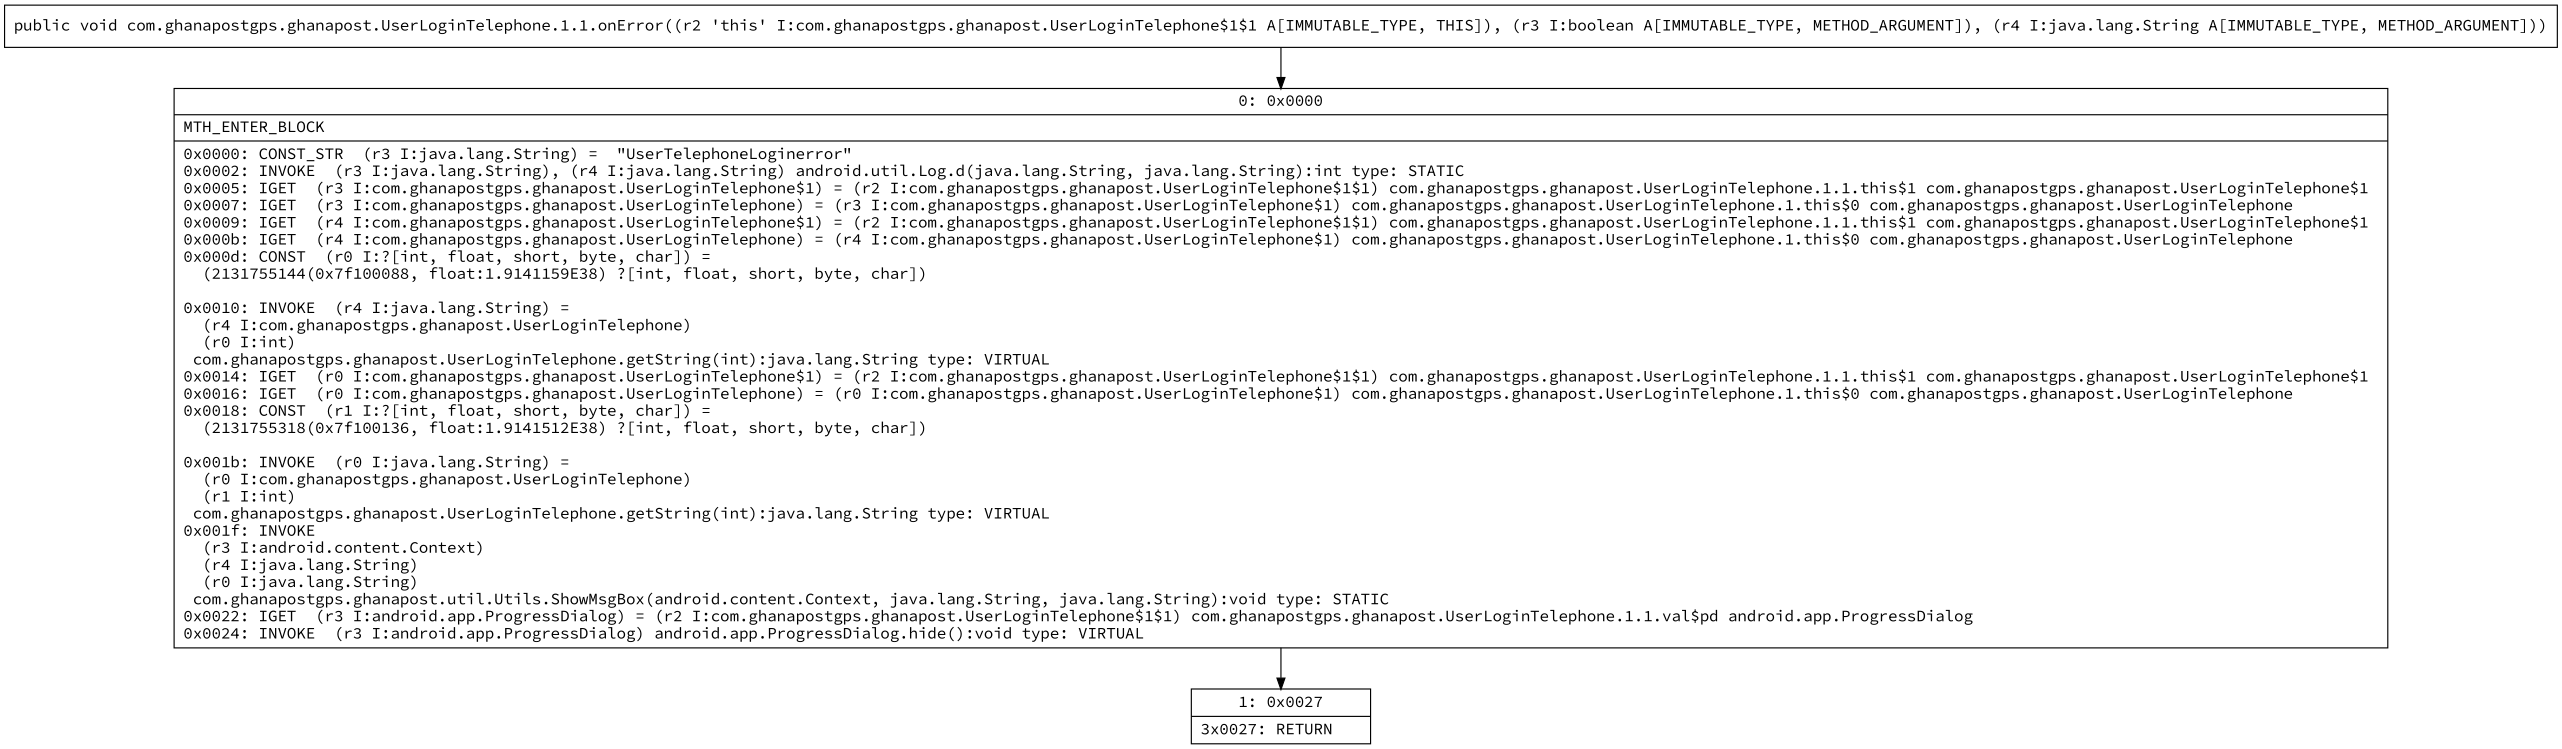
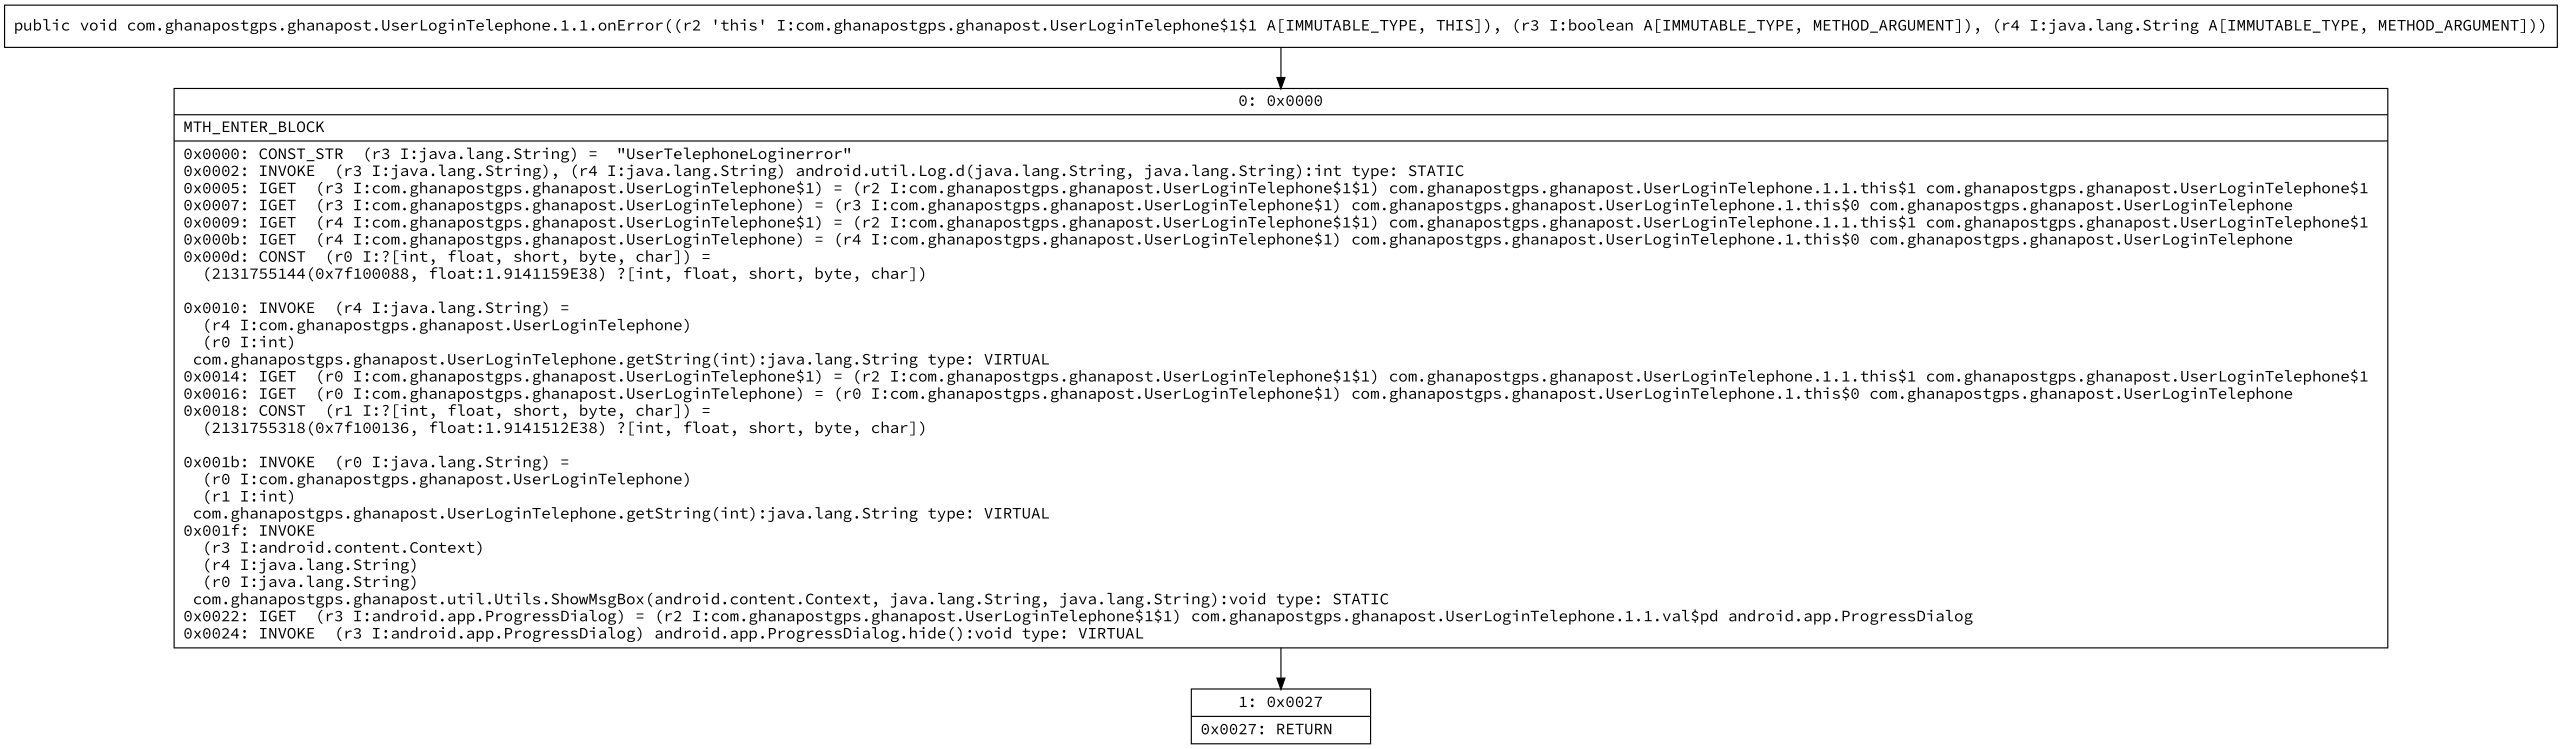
node "1: 0x0027": text "3x0027: RETURN" -> "0x0027: RETURN"
